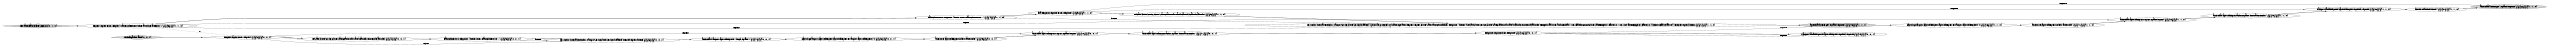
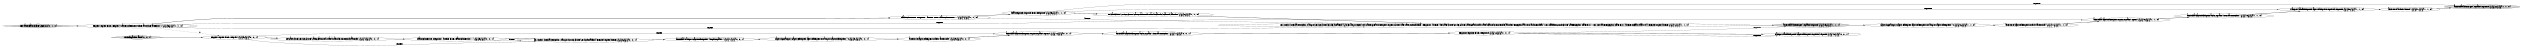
node "Request request = new Request()@@@3@@@['0', '0', '1']": shape diamond -> ellipse
